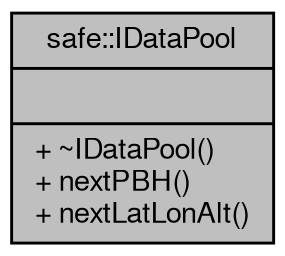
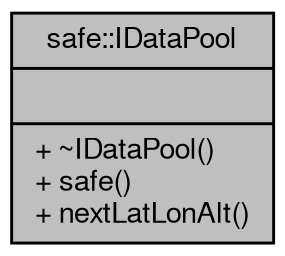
node "safe::IDataPool": text "+ nextPBH()" -> "+ safe()"
